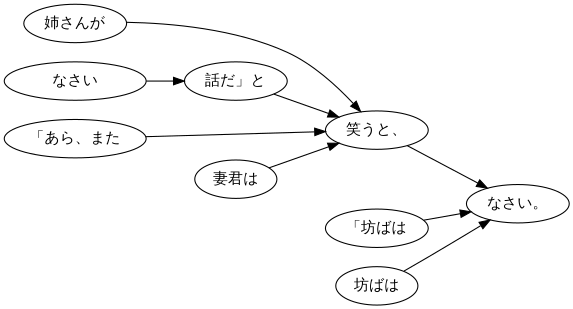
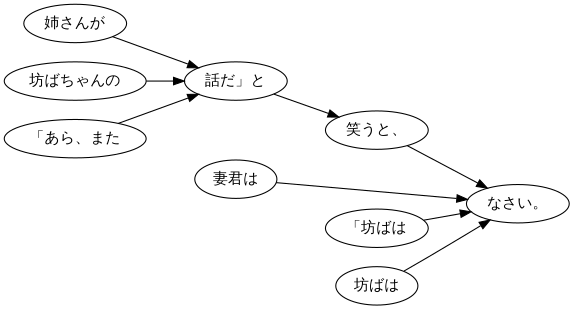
edge "姉さんが" -> "笑うと、": now "姉さんが" -> "話だ」と"
node "なさい": label "なさい" -> "坊ばちゃんの"
edge "「あら、また" -> "笑うと、": now "「あら、また" -> "話だ」と"
edge "妻君は" -> "笑うと、": now "妻君は" -> "なさい。"
